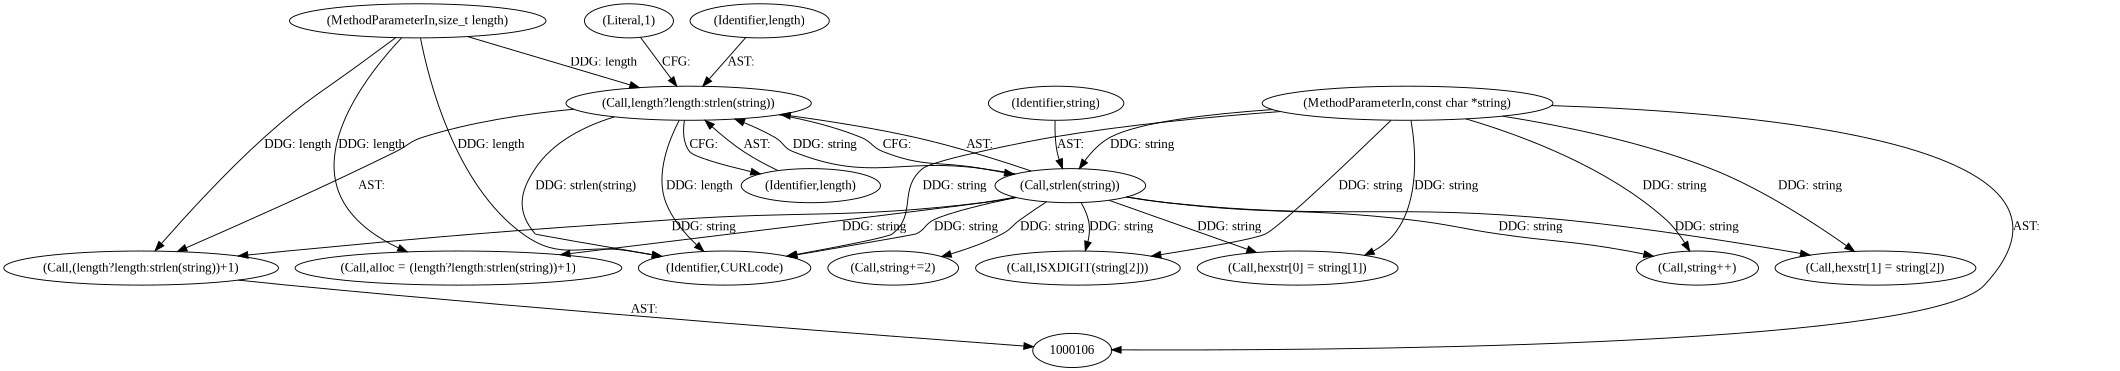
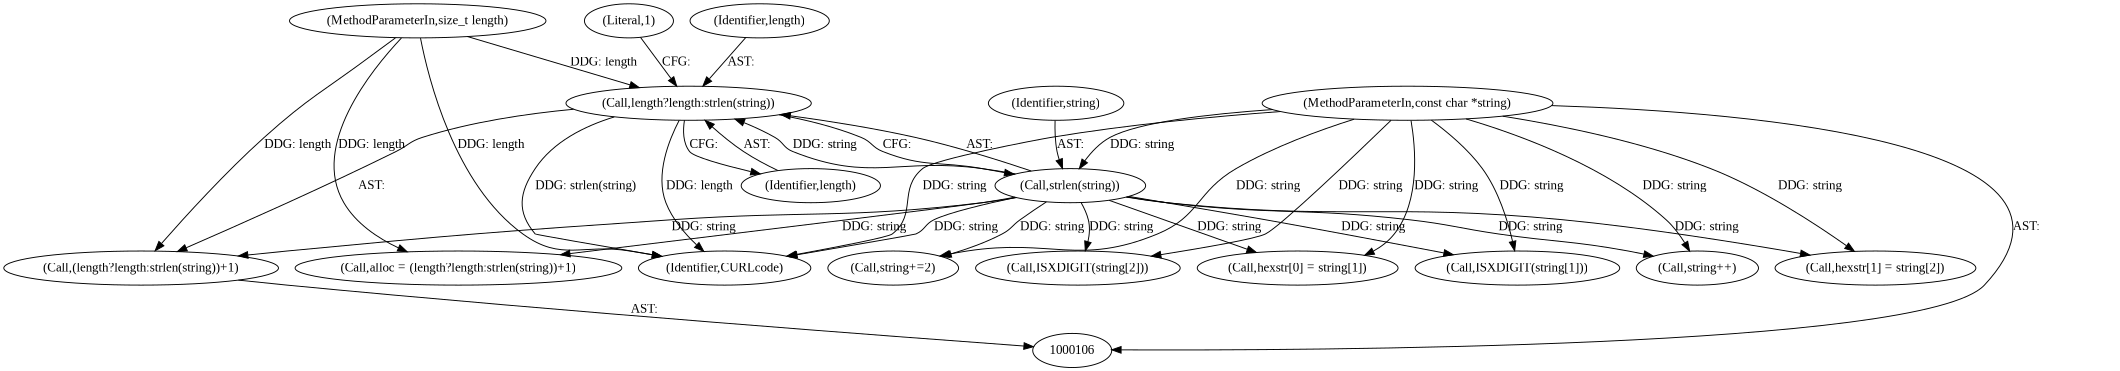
edge "(MethodParameterIn,const char *string)" -> "(Call,string+=2)": added, label "DDG: string"
node "(Call,ISXDIGIT(string[1]))": added
